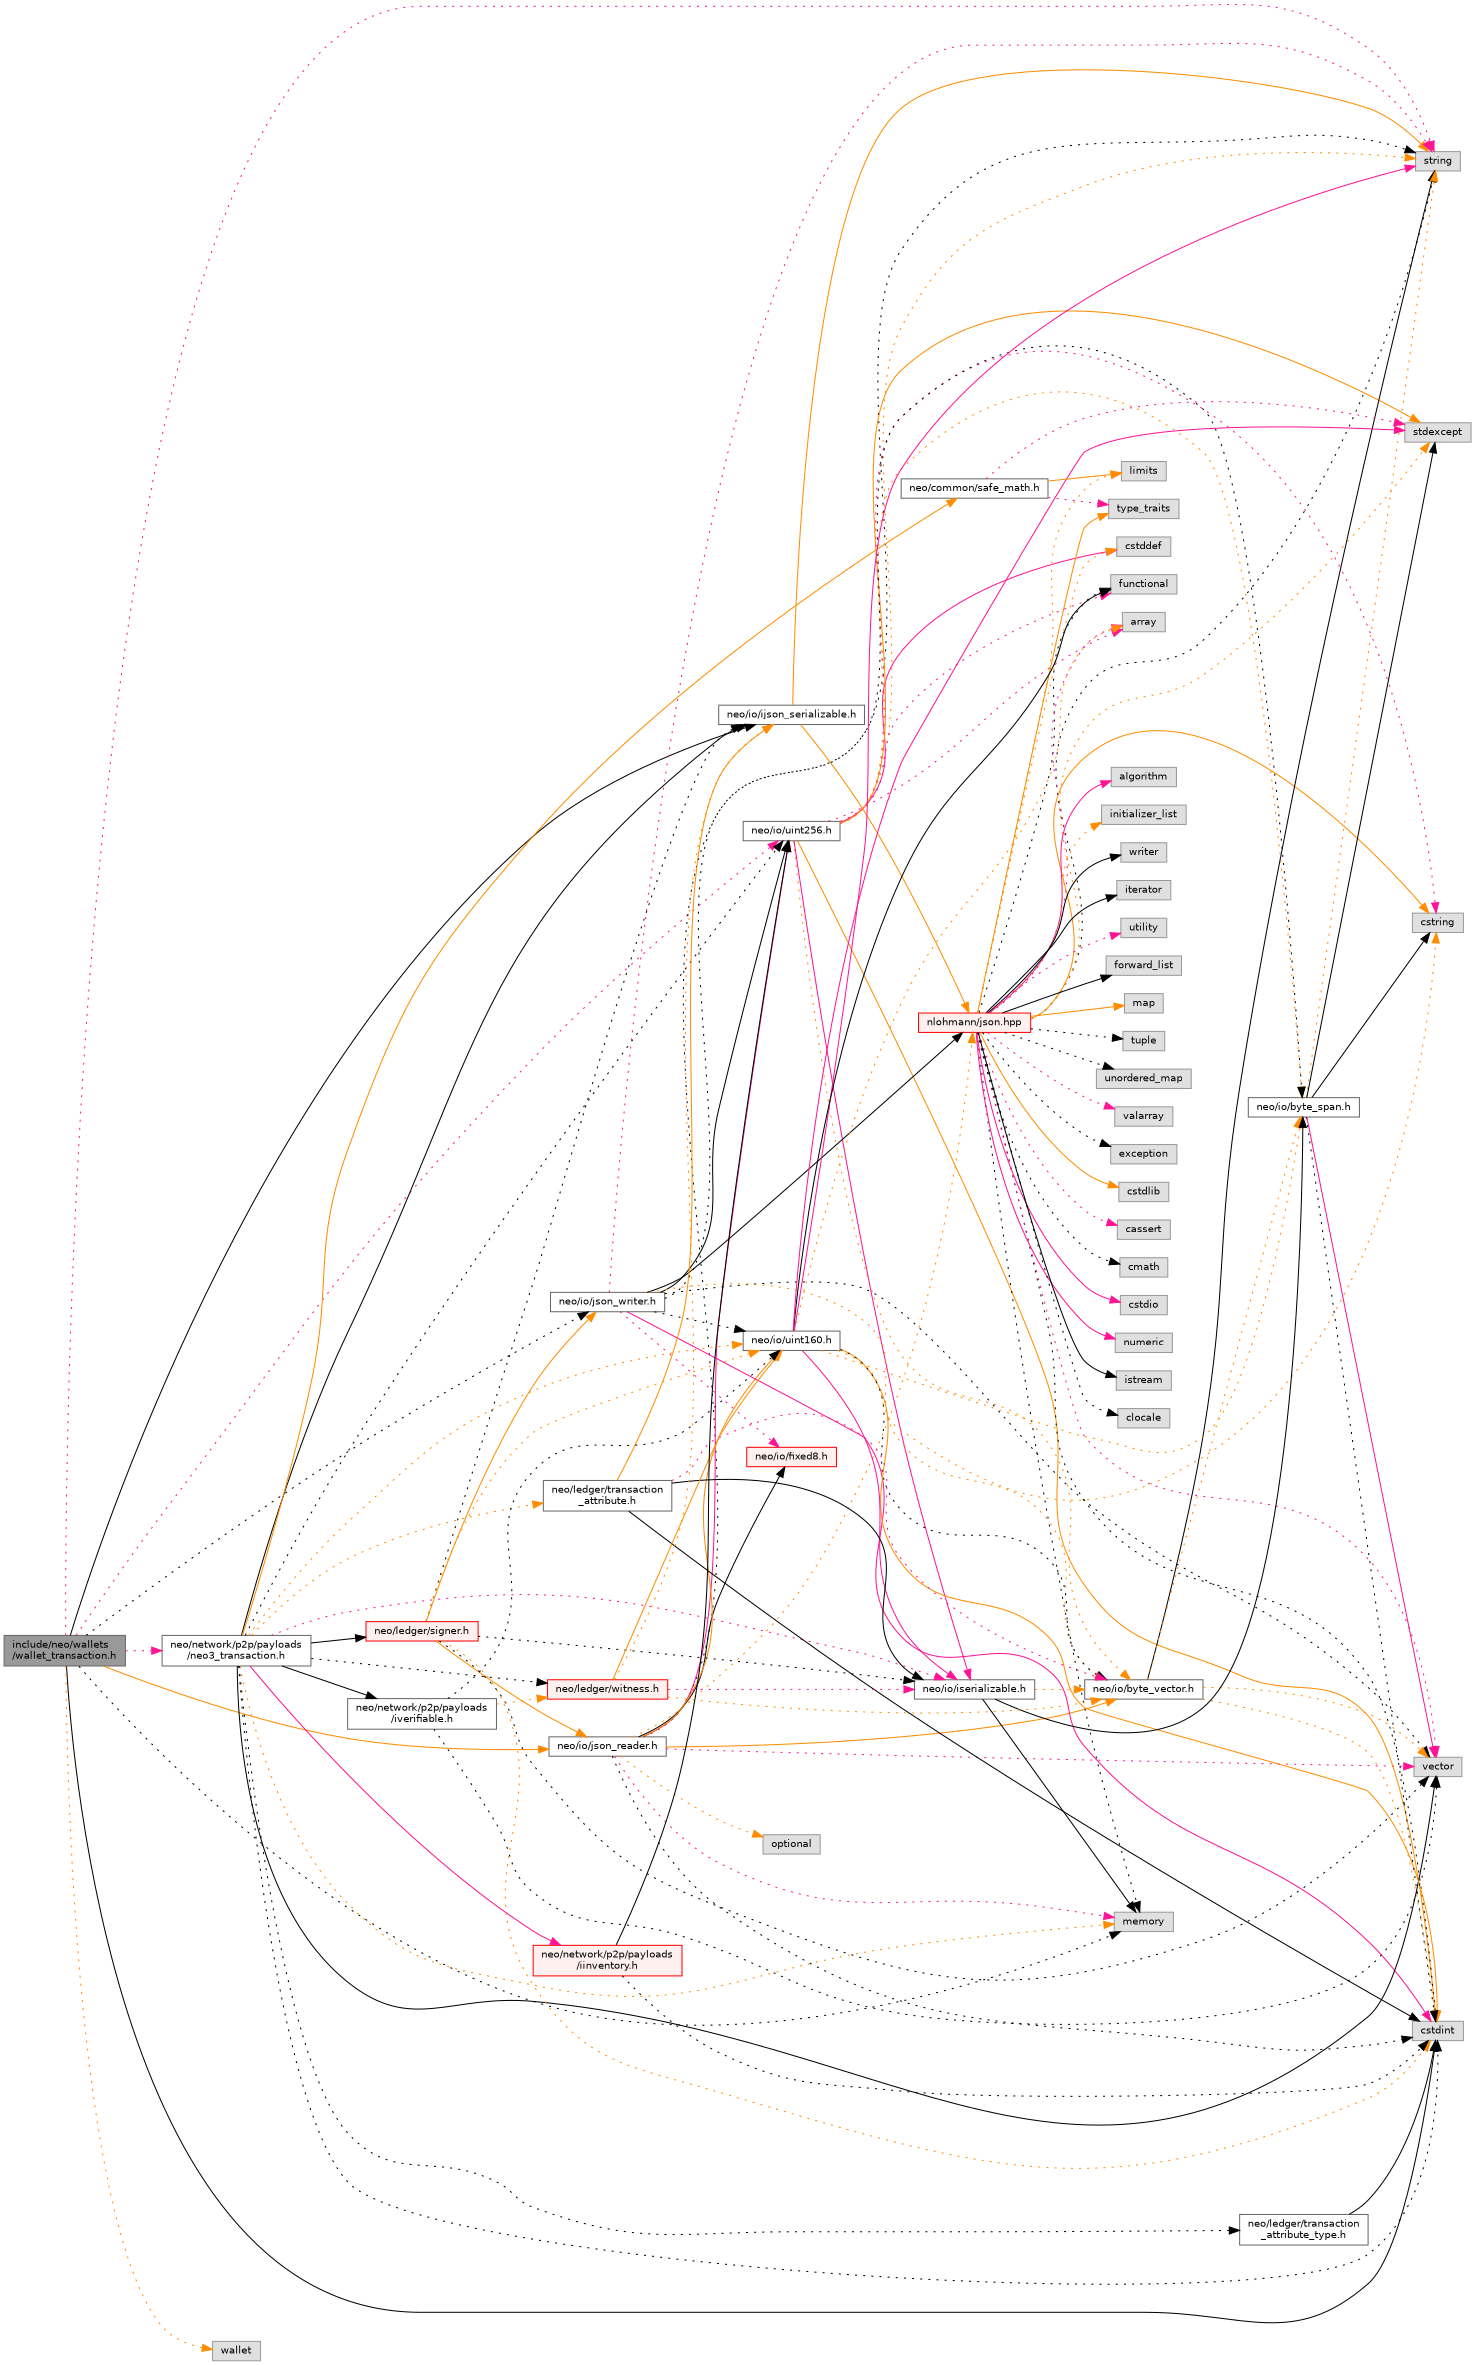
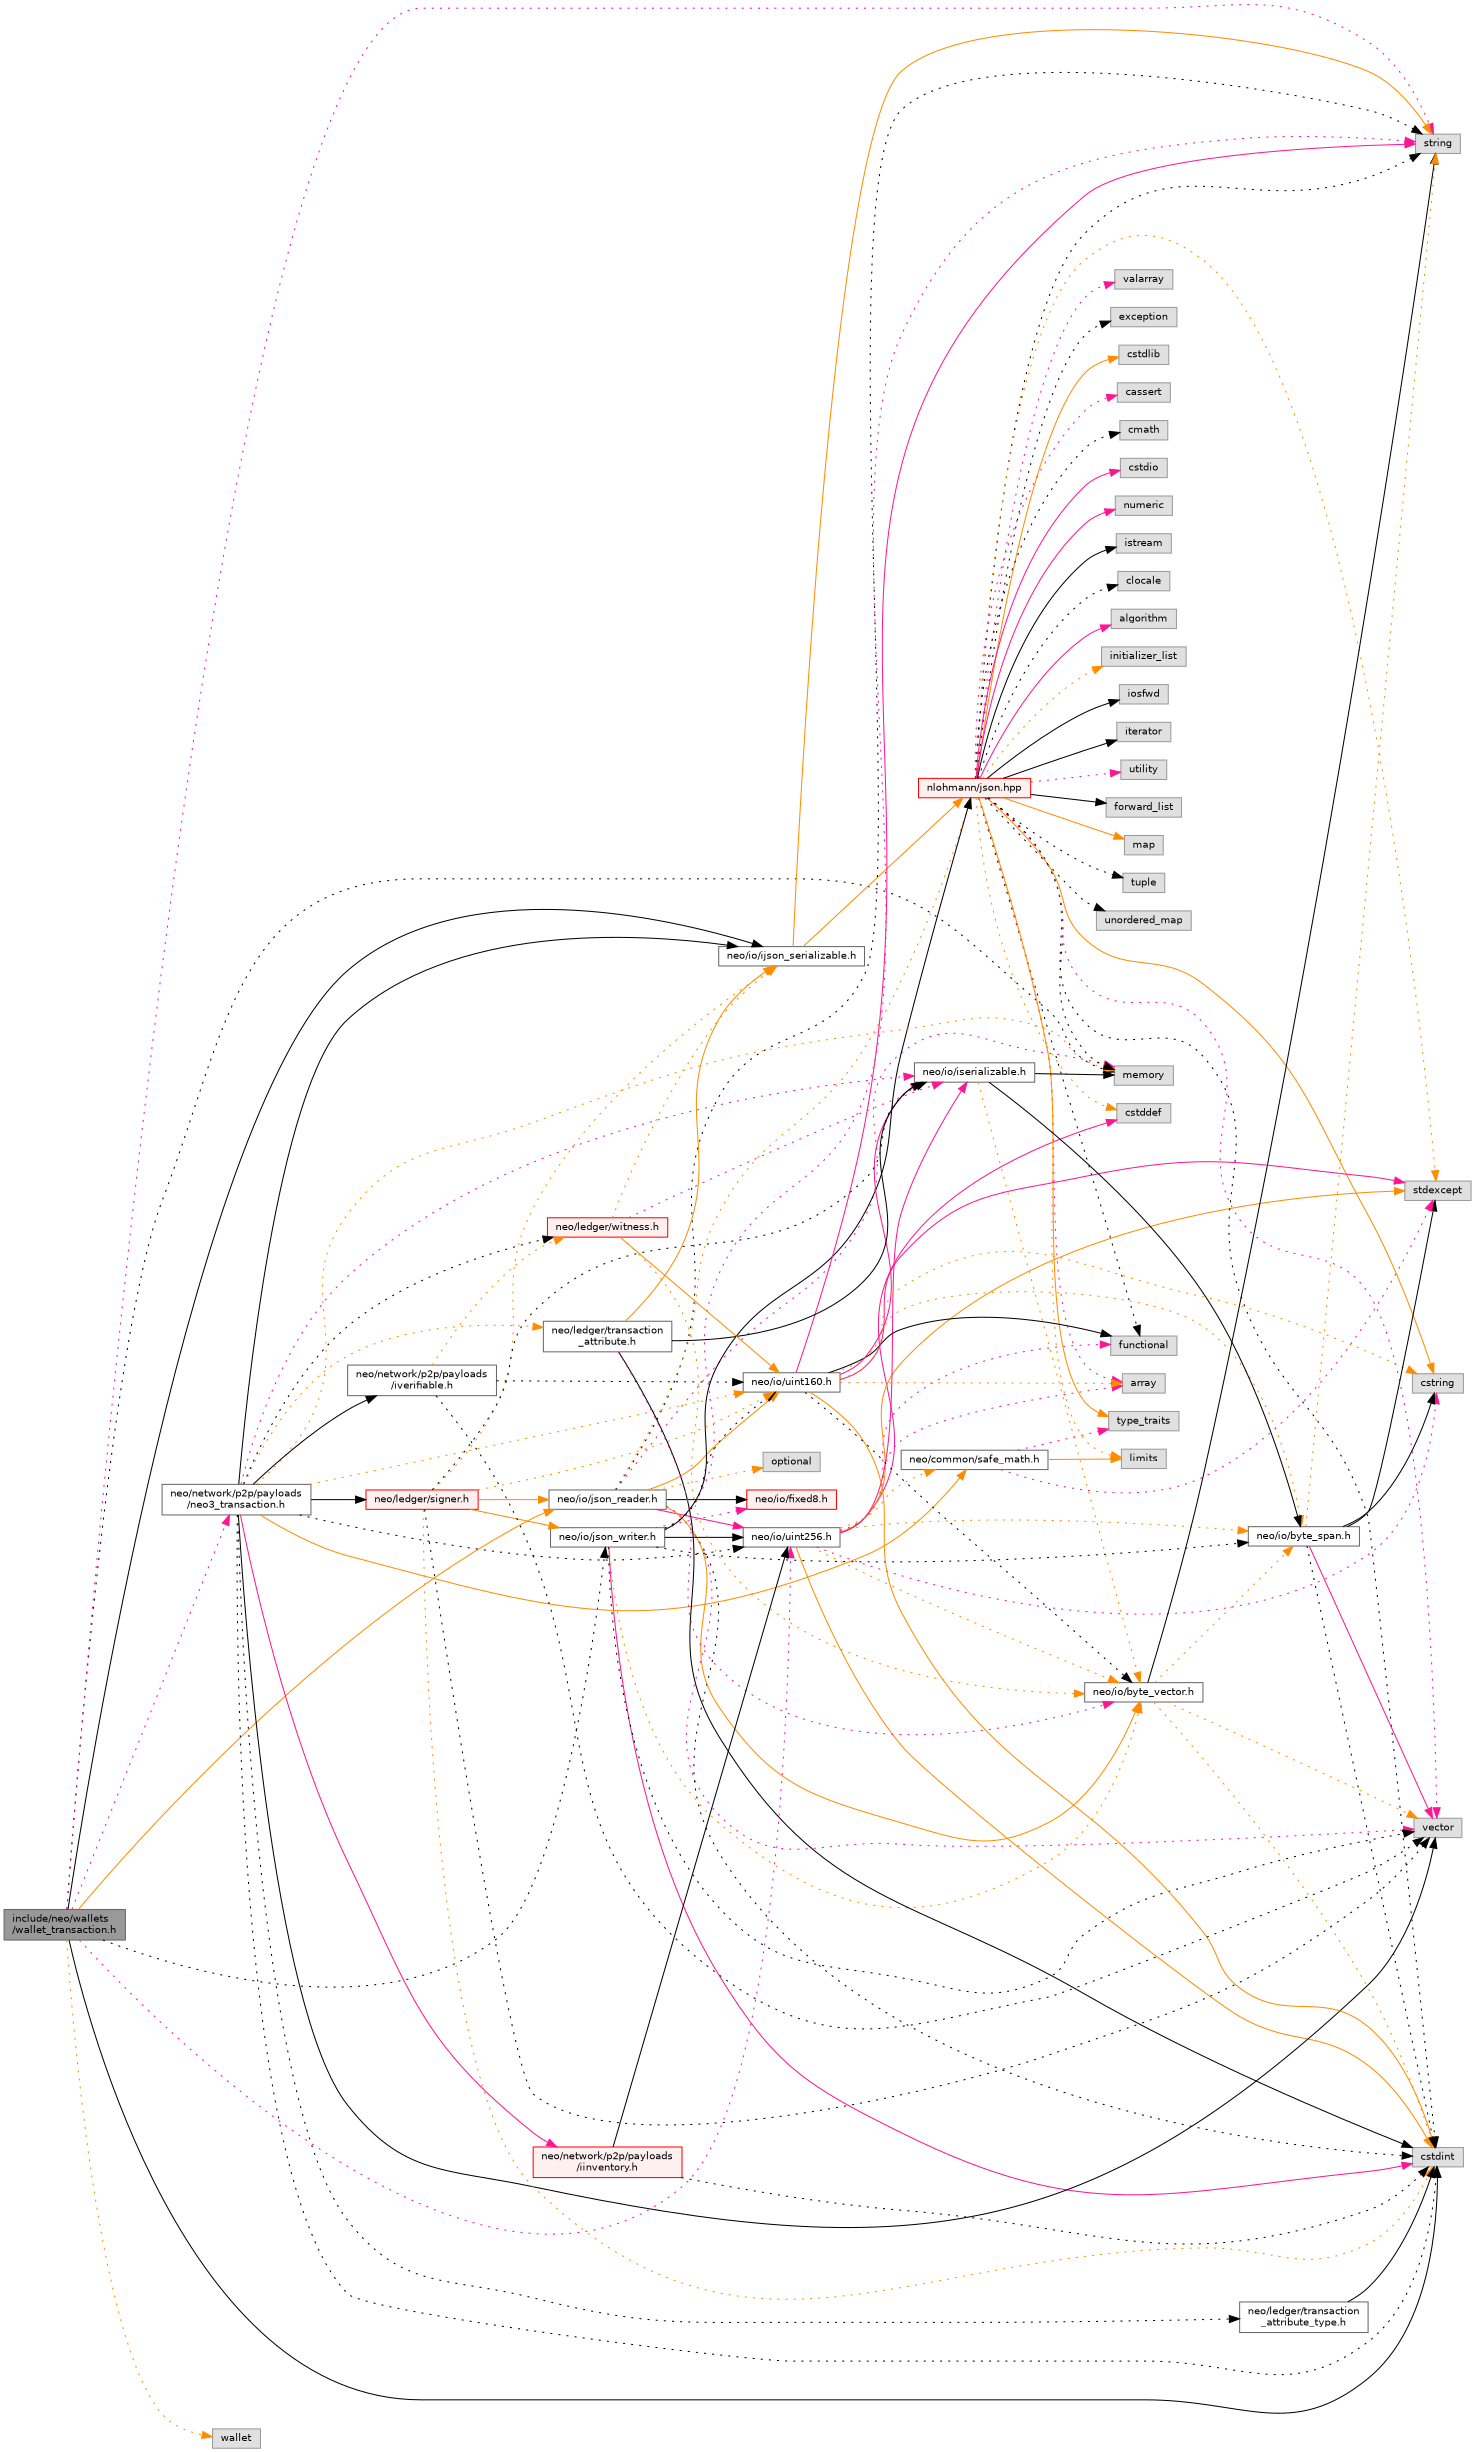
edge "neo/io/uint256.h" -> "string": now "neo/io/uint256.h" -> "neo/common/safe_math.h"
node "writer": label "writer" -> "iosfwd"
edge "neo/ledger/signer.h" -> "neo/io/ijson_serializable.h": color black -> darkorange
